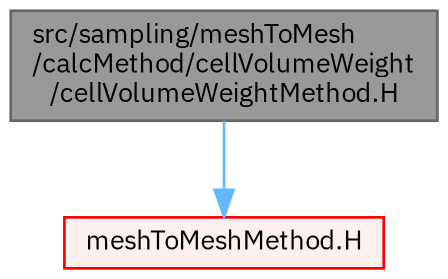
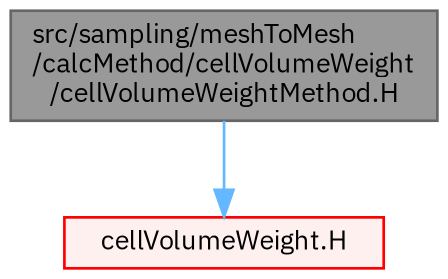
node "meshToMeshMethod.H": label "meshToMeshMethod.H" -> "cellVolumeWeight.H"
